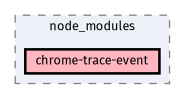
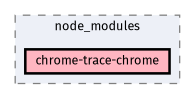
node "chrome-trace-event": label "chrome-trace-event" -> "chrome-trace-chrome"
